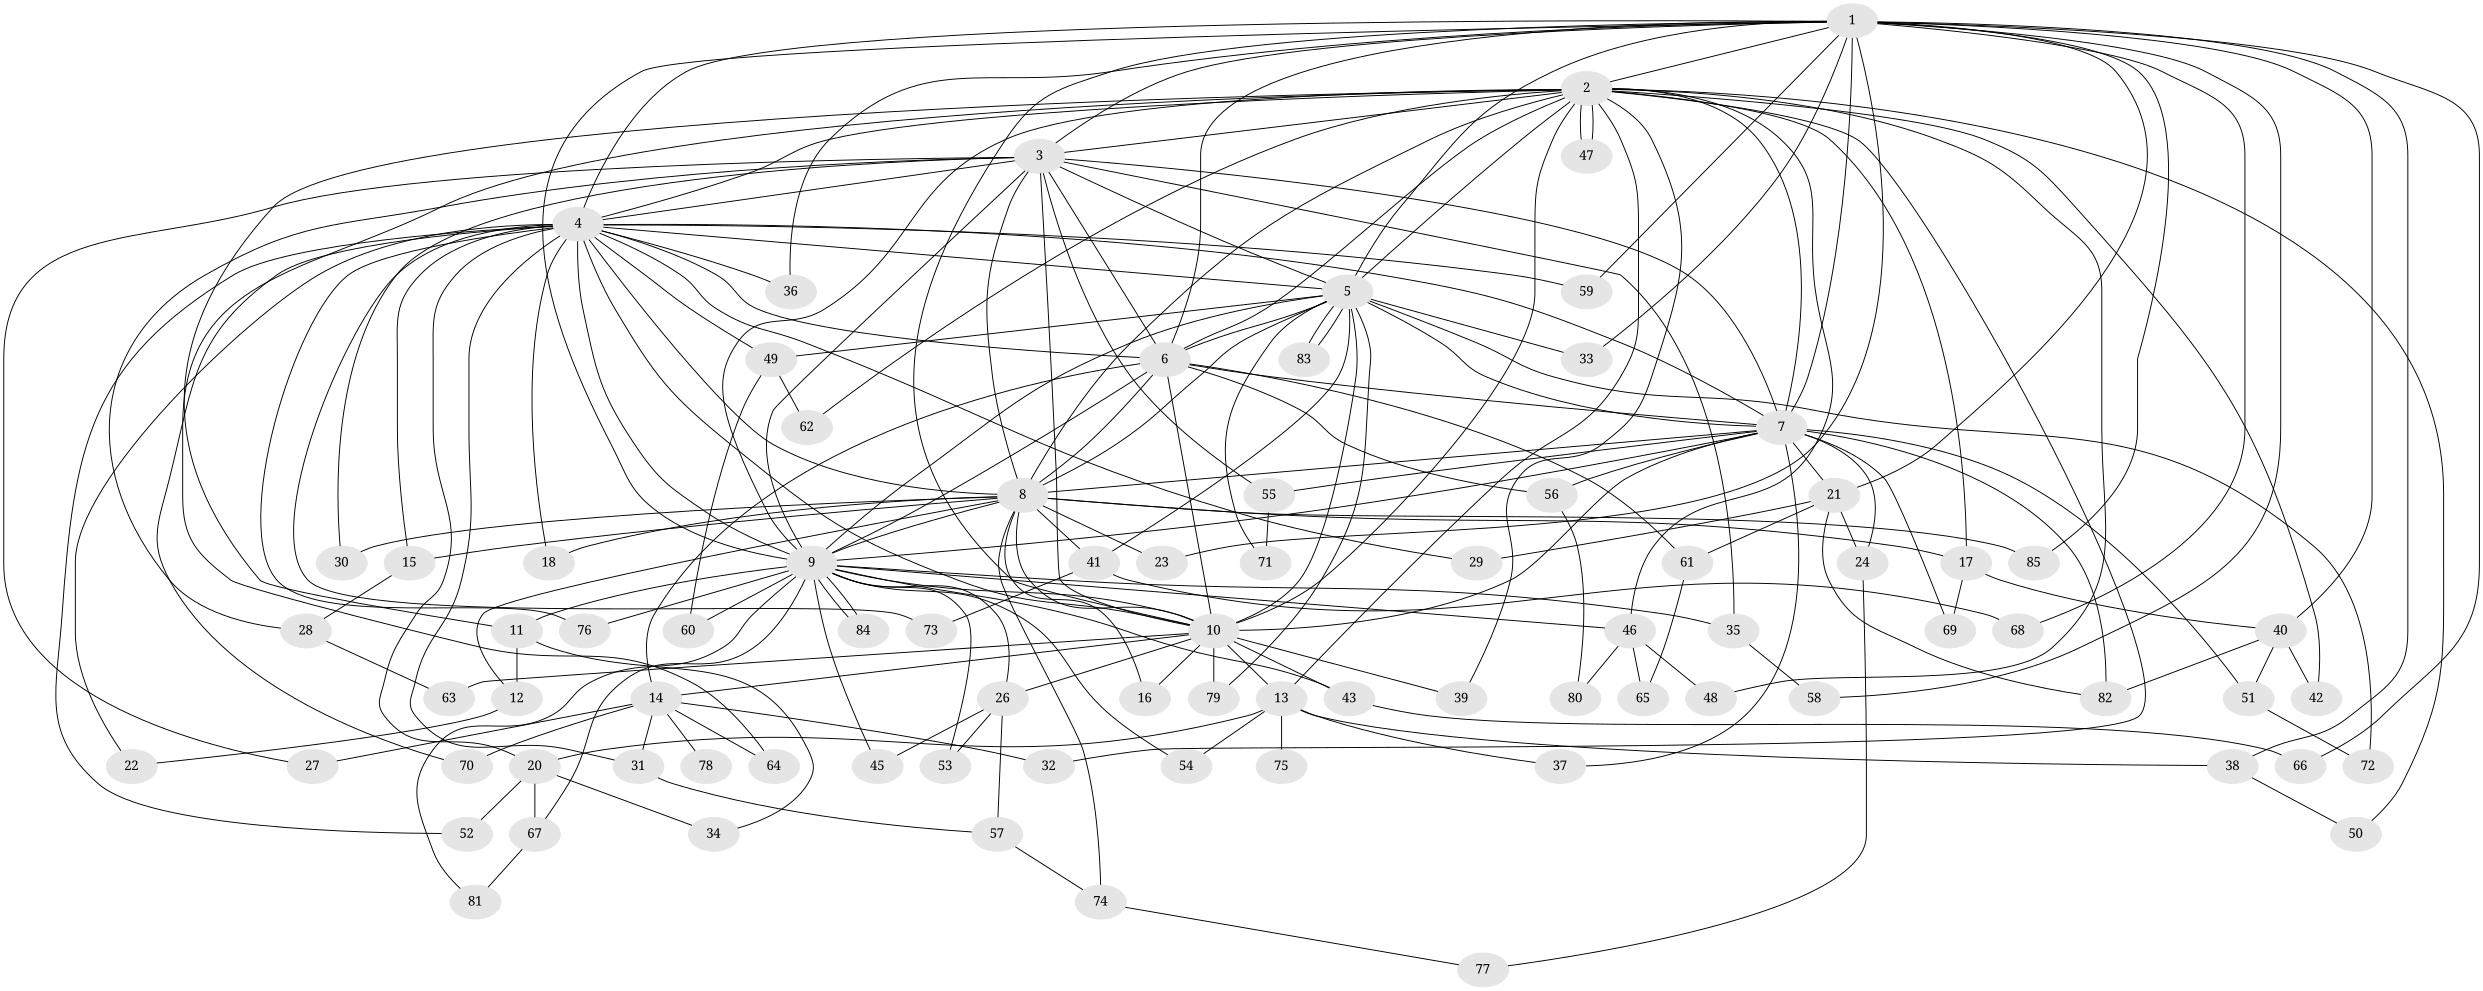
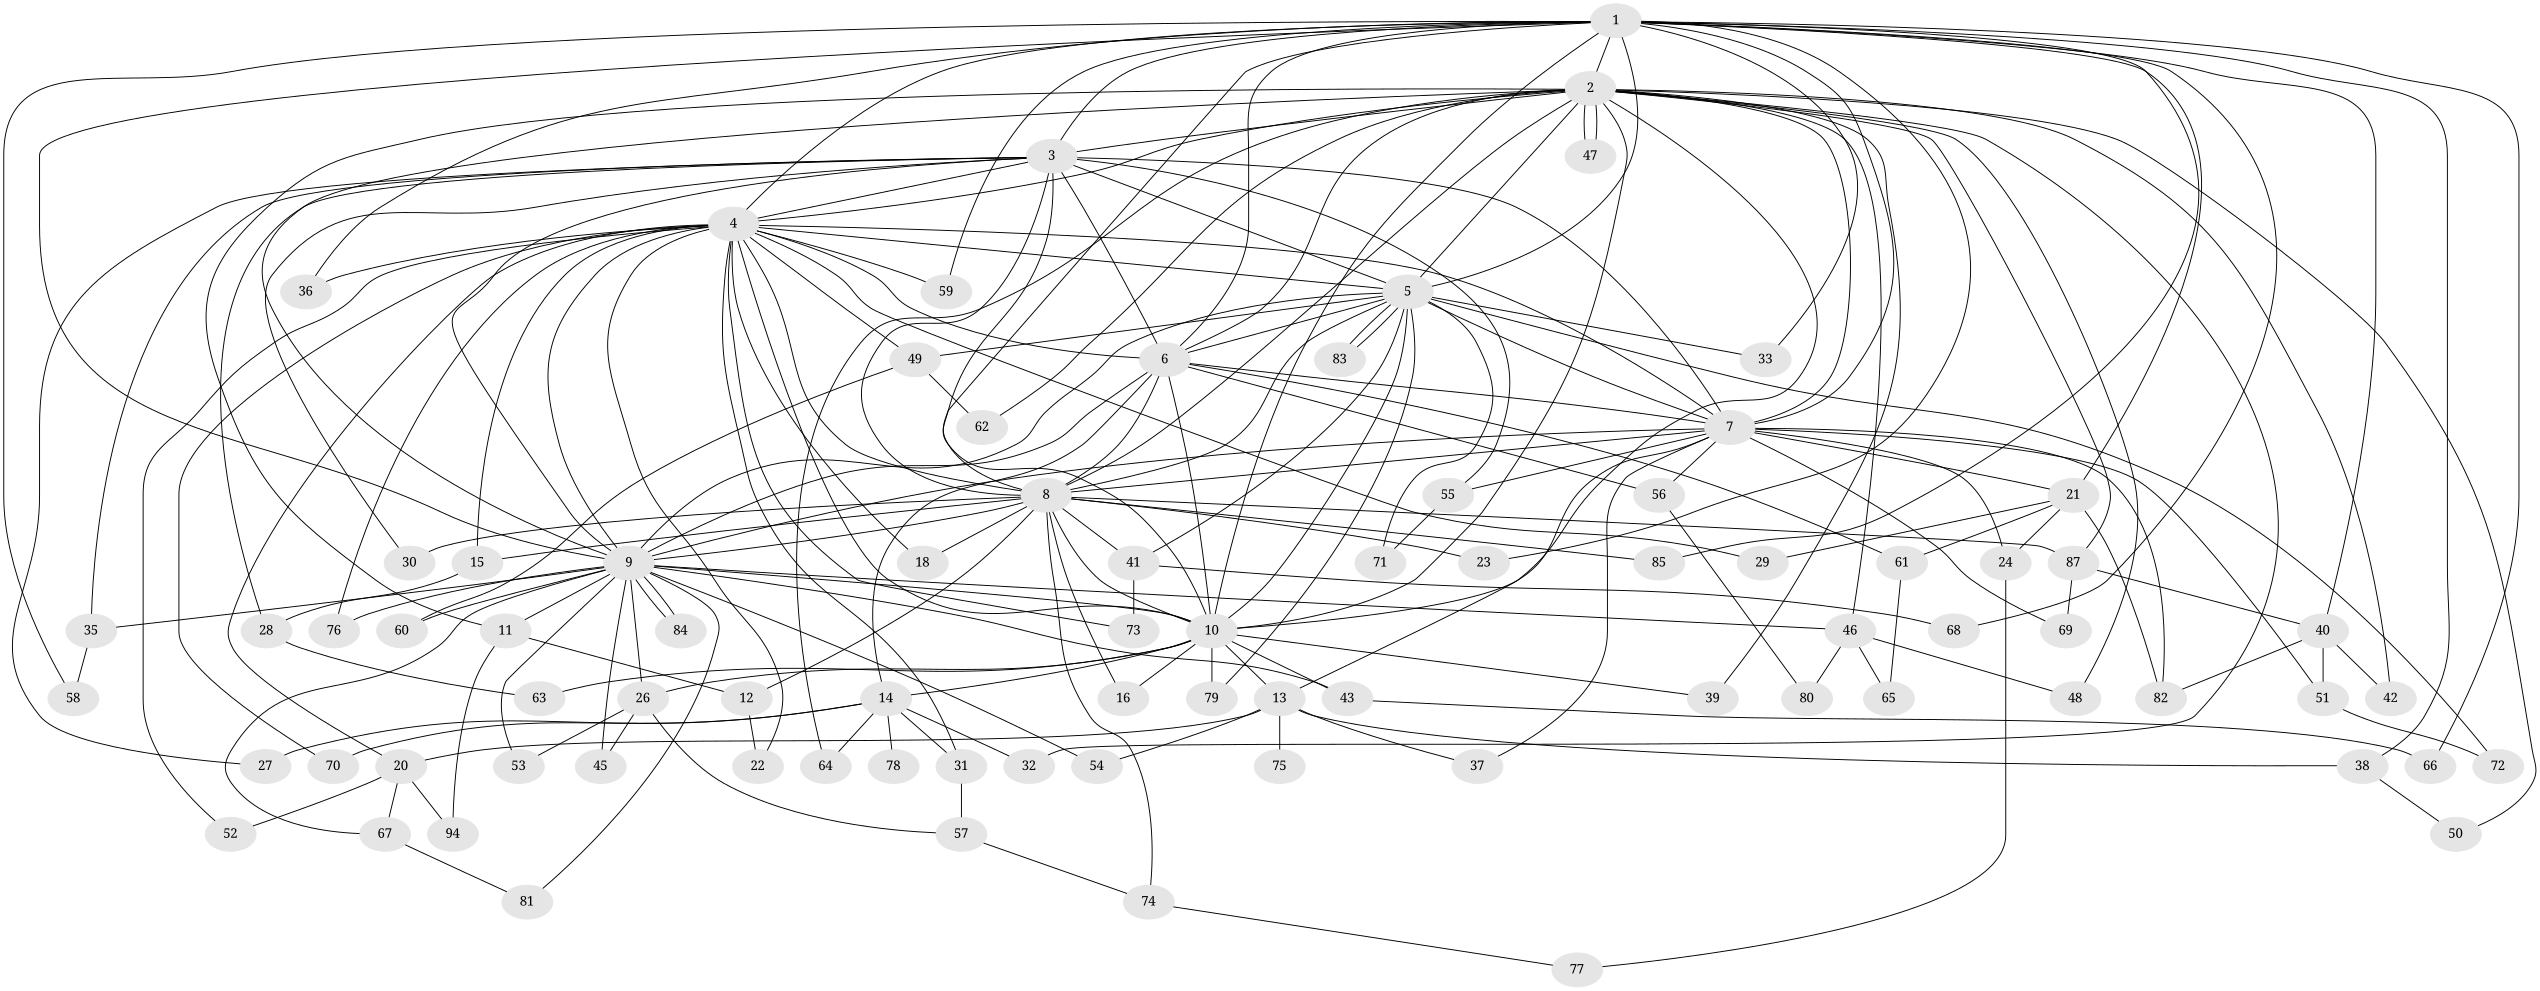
edge "1" -- "8": added
node "17": label "17" -> "87"
node "34": label "34" -> "94"
